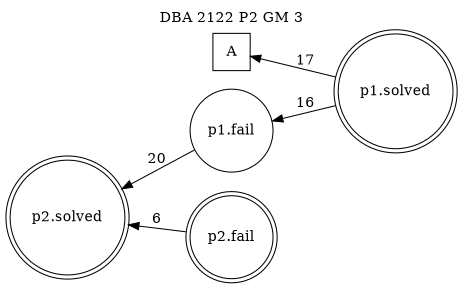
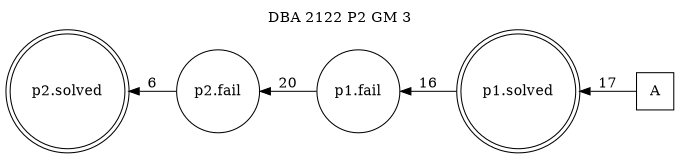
edge "p1.solved" -> "A": reversed
edge "p1.fail" -> "p2.solved": now "p1.fail" -> "p2.fail"
node "p2.fail": shape doublecircle -> circle
